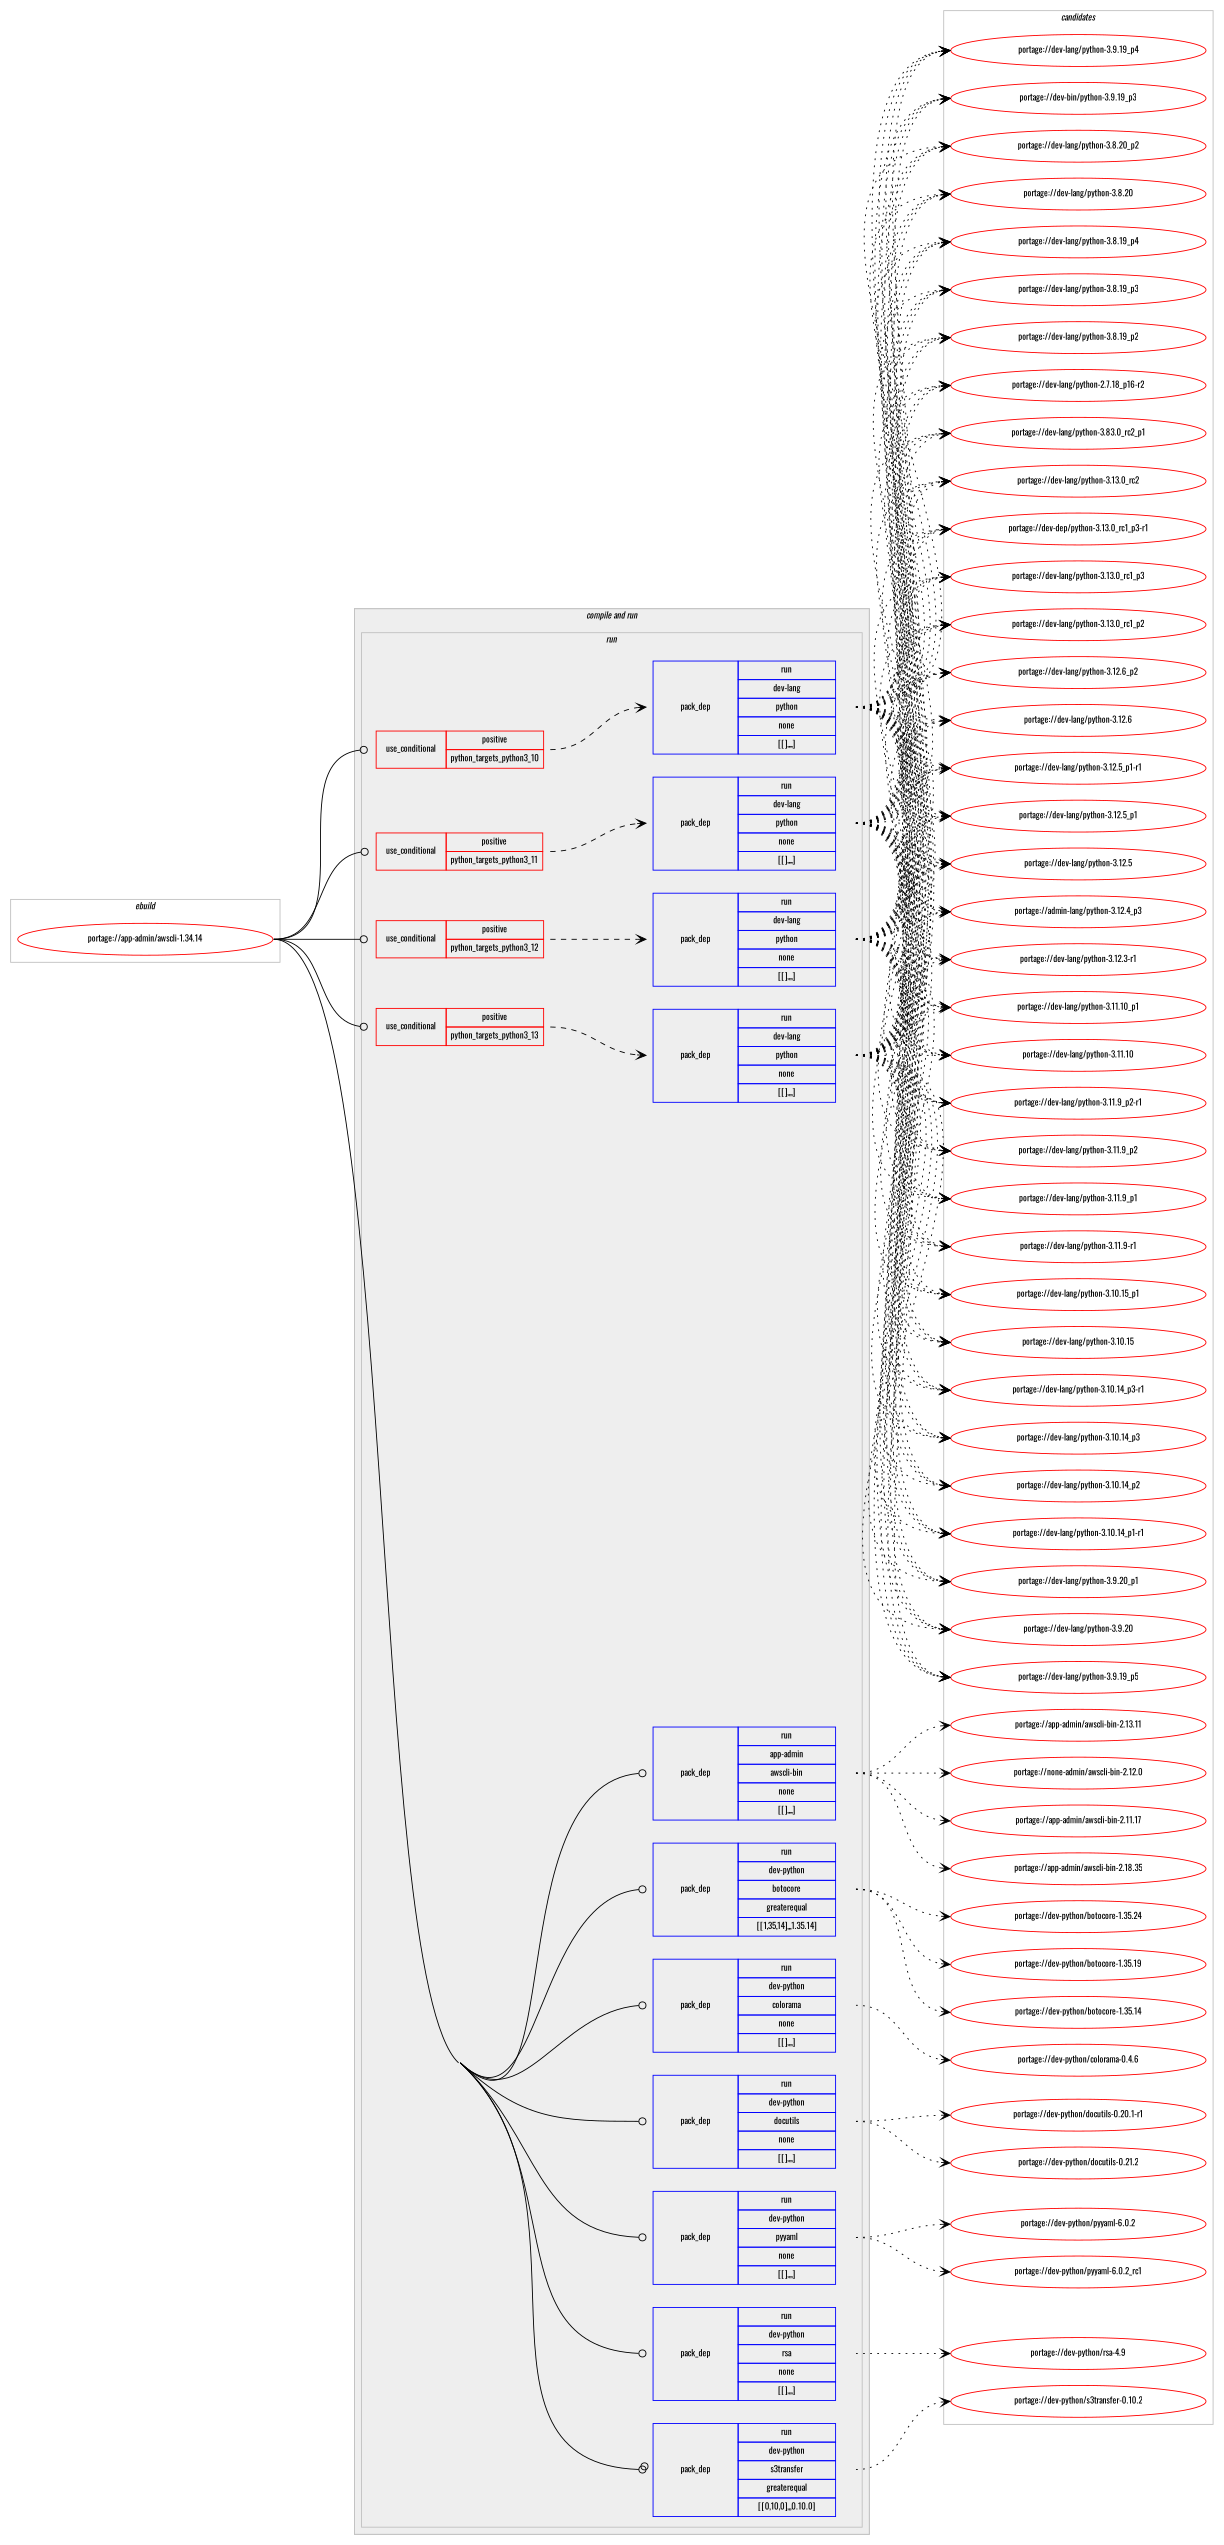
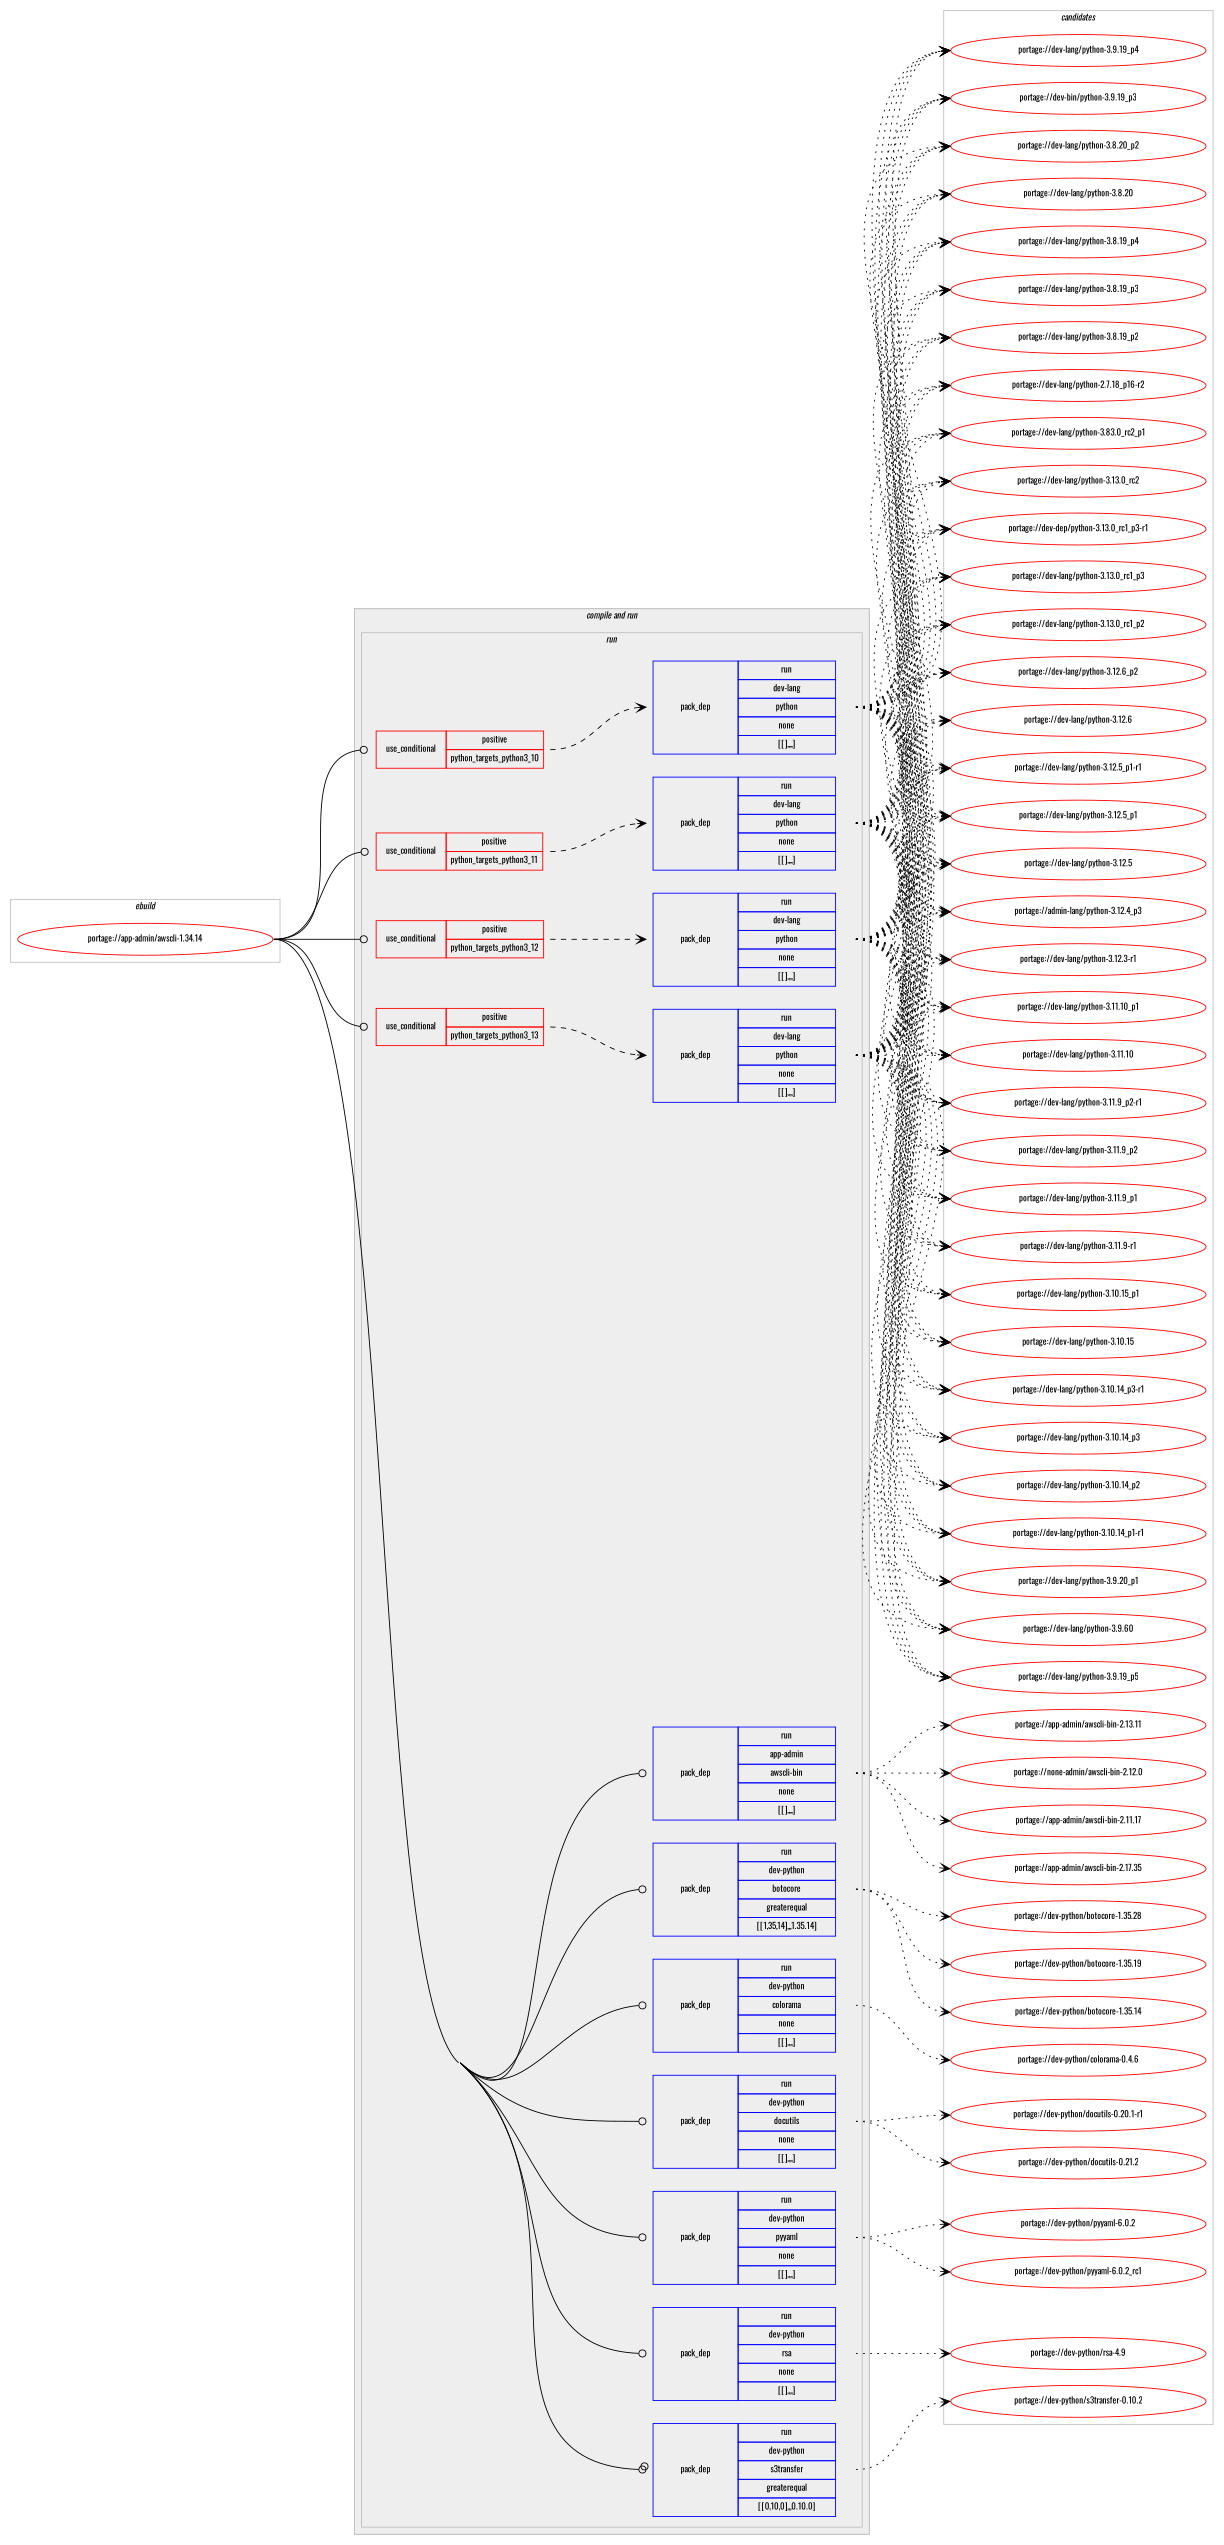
node "portage://dev-lang/python-3.9.20": label "portage://dev-lang/python-3.9.20" -> "portage://dev-lang/python-3.9.60"
node "portage://app-admin/awscli-bin-2.18.35": label "portage://app-admin/awscli-bin-2.18.35" -> "portage://app-admin/awscli-bin-2.17.35"
node "portage://dev-python/botocore-1.35.24": label "portage://dev-python/botocore-1.35.24" -> "portage://dev-python/botocore-1.35.28"
